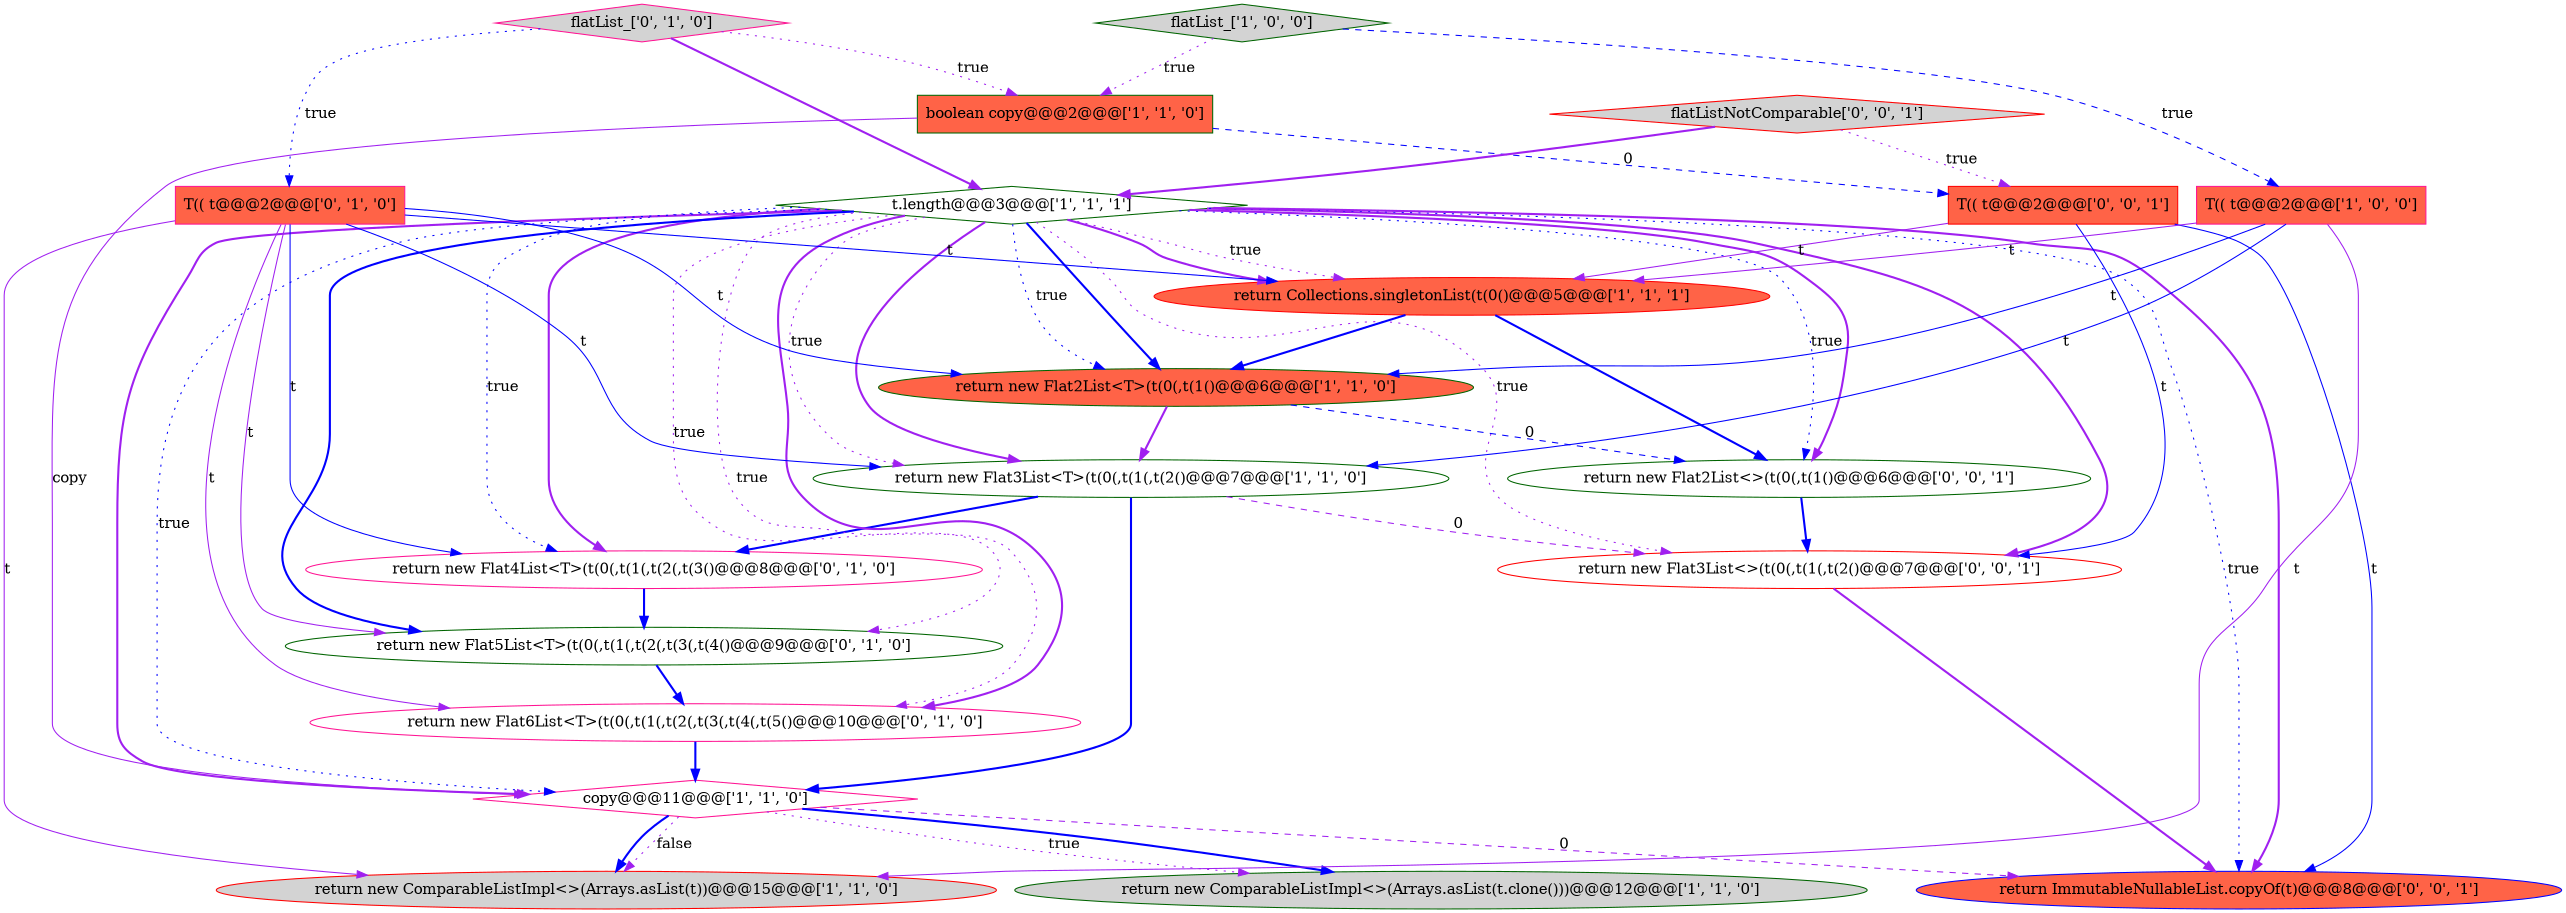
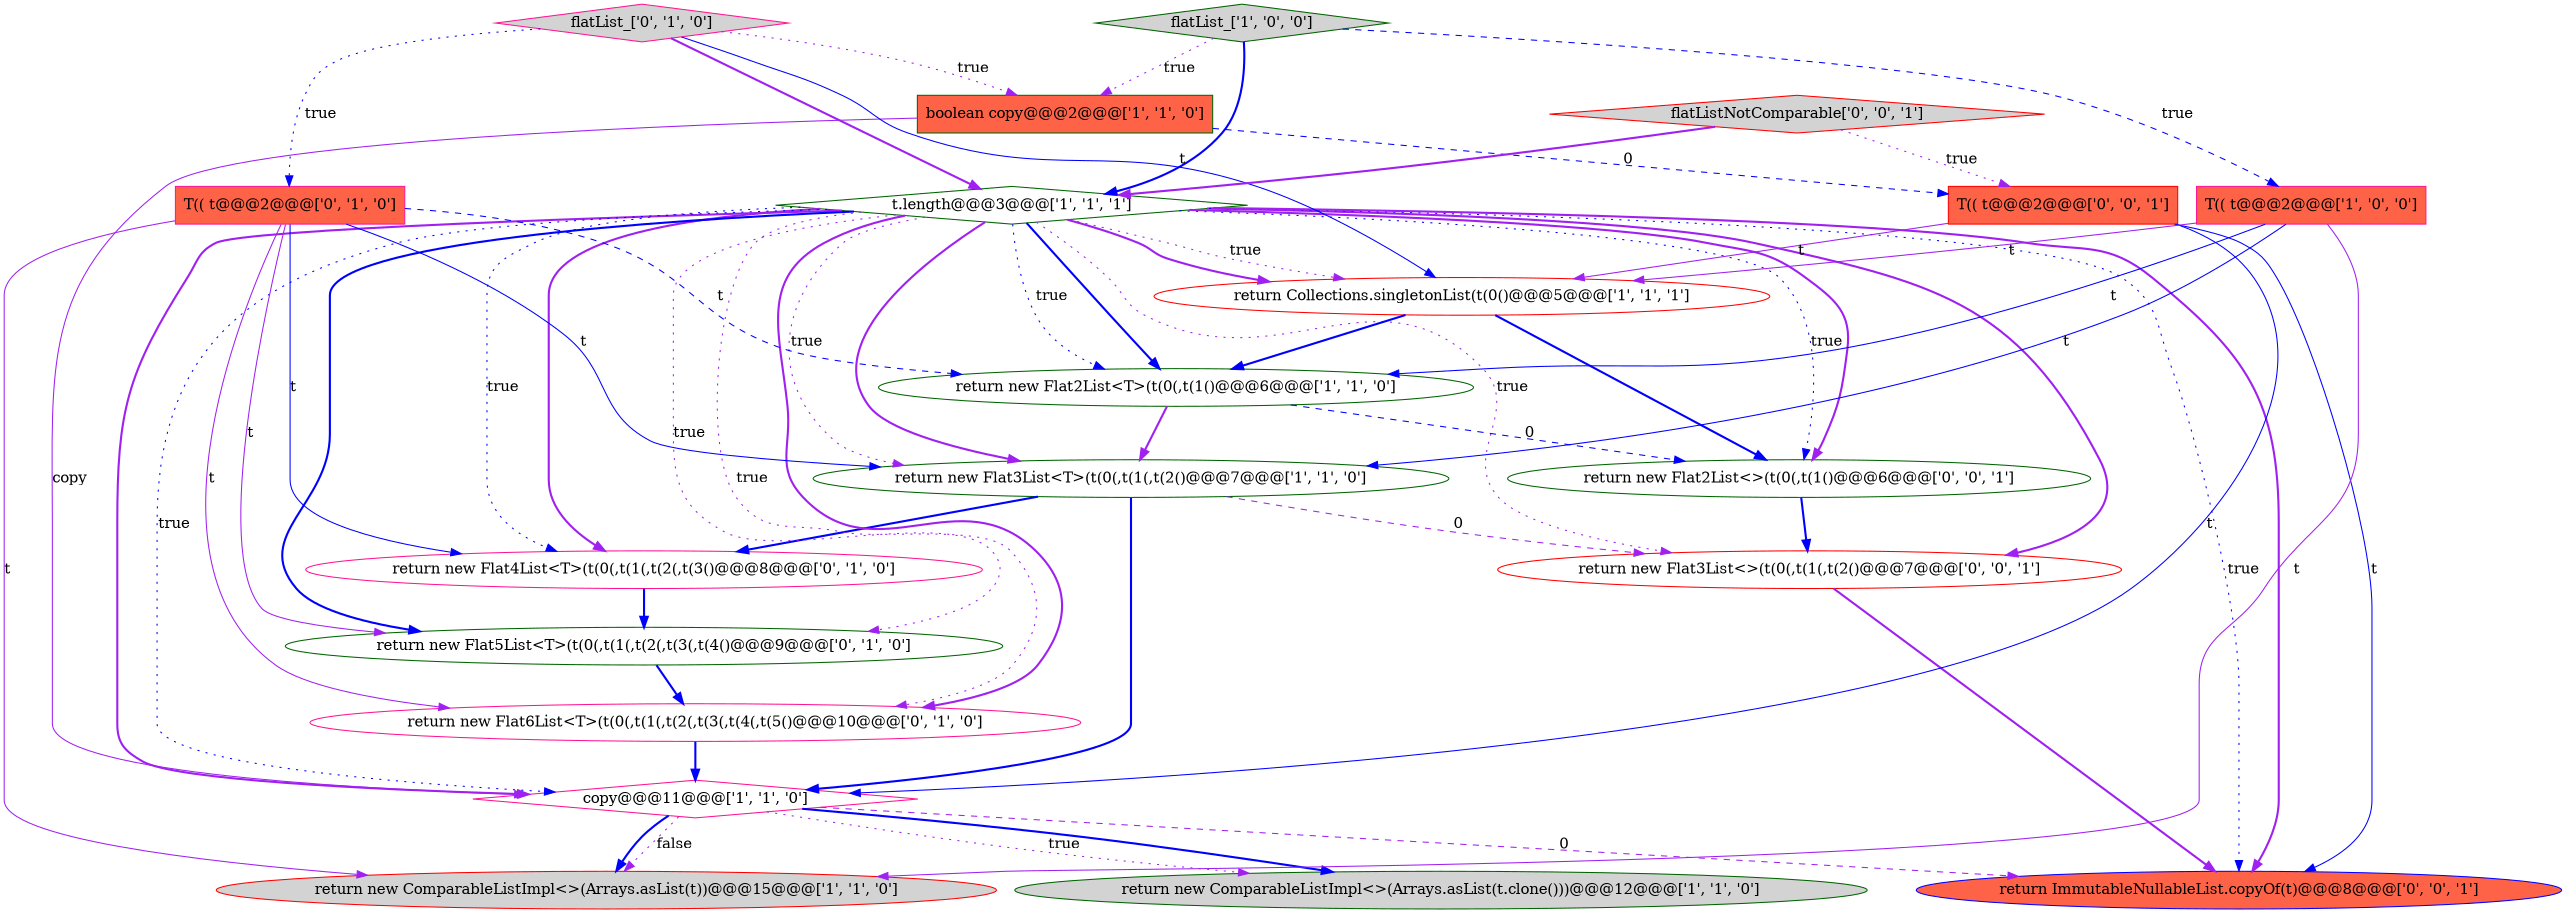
edge "flatList_['1', '0', '0']" -> "t.length@@@3@@@['1', '1', '1']": added
edge "T(( t@@@2@@@['0', '1', '0']" -> "return Collections.singletonList(t(0()@@@5@@@['1', '1', '1']": now "flatList_['0', '1', '0']" -> "return Collections.singletonList(t(0()@@@5@@@['1', '1', '1']"
edge "T(( t@@@2@@@['0', '1', '0']" -> "return new Flat2List<T>(t(0(,t(1()@@@6@@@['1', '1', '0']": style solid -> dashed
node "return Collections.singletonList(t(0()@@@5@@@['1', '1', '1']": fillcolor tomato -> white
node "return new Flat2List<T>(t(0(,t(1()@@@6@@@['1', '1', '0']": fillcolor tomato -> white
edge "T(( t@@@2@@@['0', '0', '1']" -> "return new Flat3List<>(t(0(,t(1(,t(2()@@@7@@@['0', '0', '1']": now "T(( t@@@2@@@['0', '0', '1']" -> "copy@@@11@@@['1', '1', '0']"
